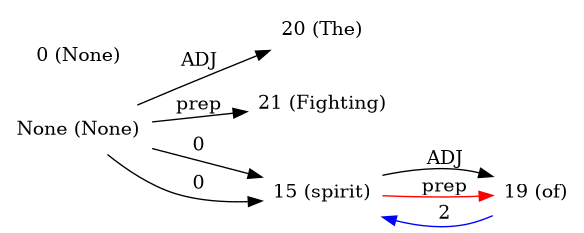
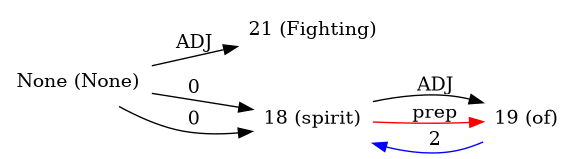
node "20 (The)": removed
node "0 (None)": removed
edge "None (None)" -> "21 (Fighting)": label "prep" -> "ADJ"
node "15 (spirit)": label "15 (spirit)" -> "18 (spirit)"
